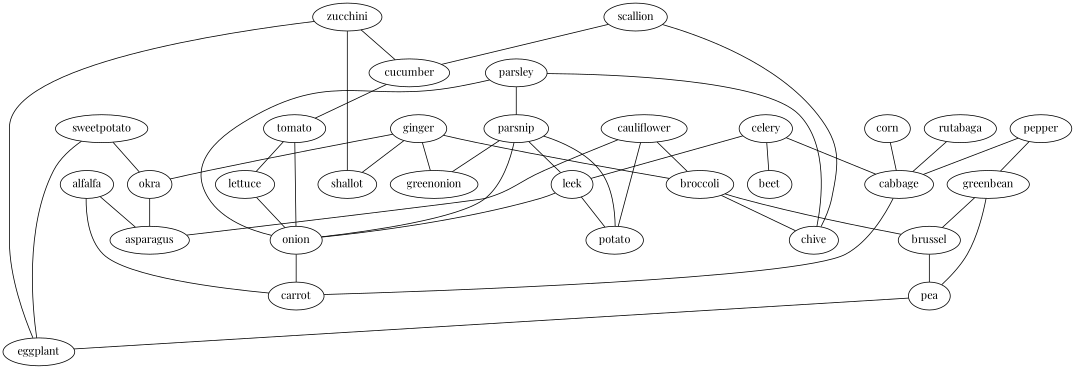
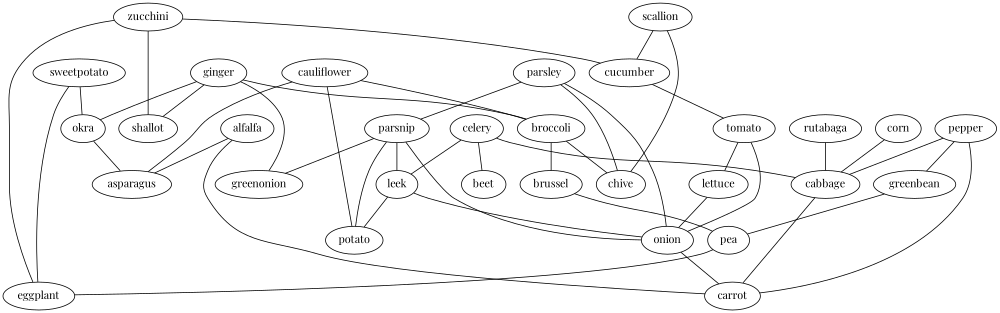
edge "greenbean" -- "brussel": removed
edge "pepper" -- "carrot": added
